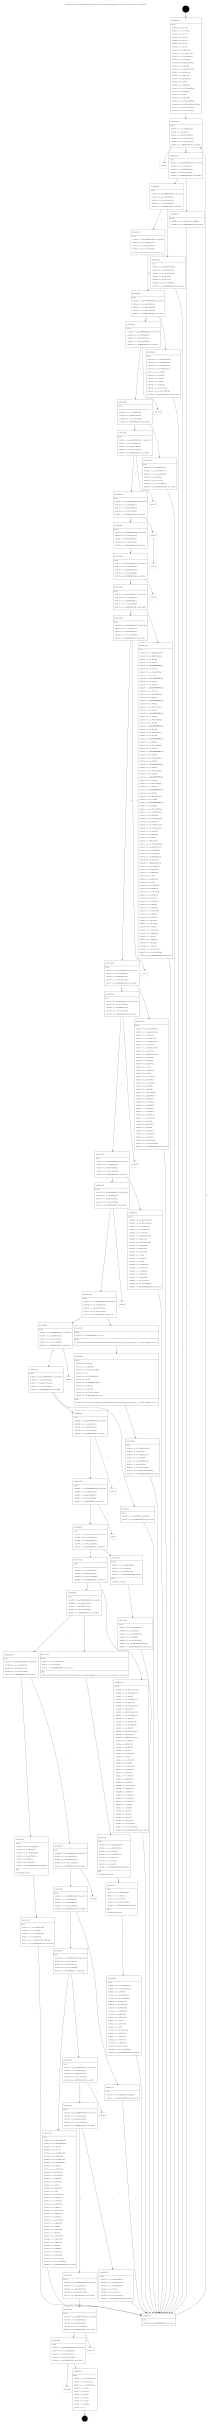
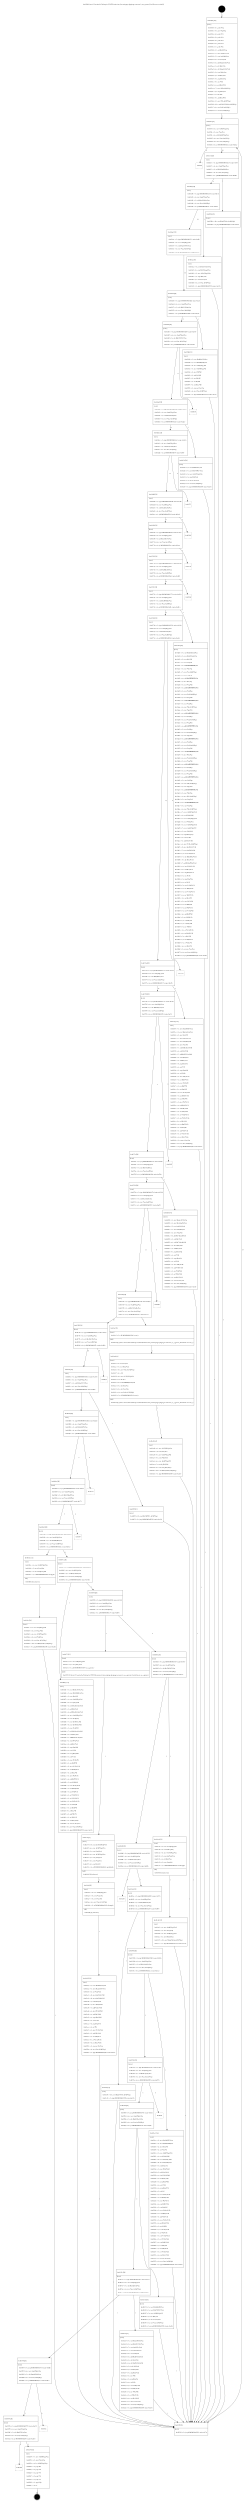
edge "0x40236d" -> "0x40214a": now "0x4016f4 [28]" -> "0x40214a"
node "0x401e18 [91]": added
